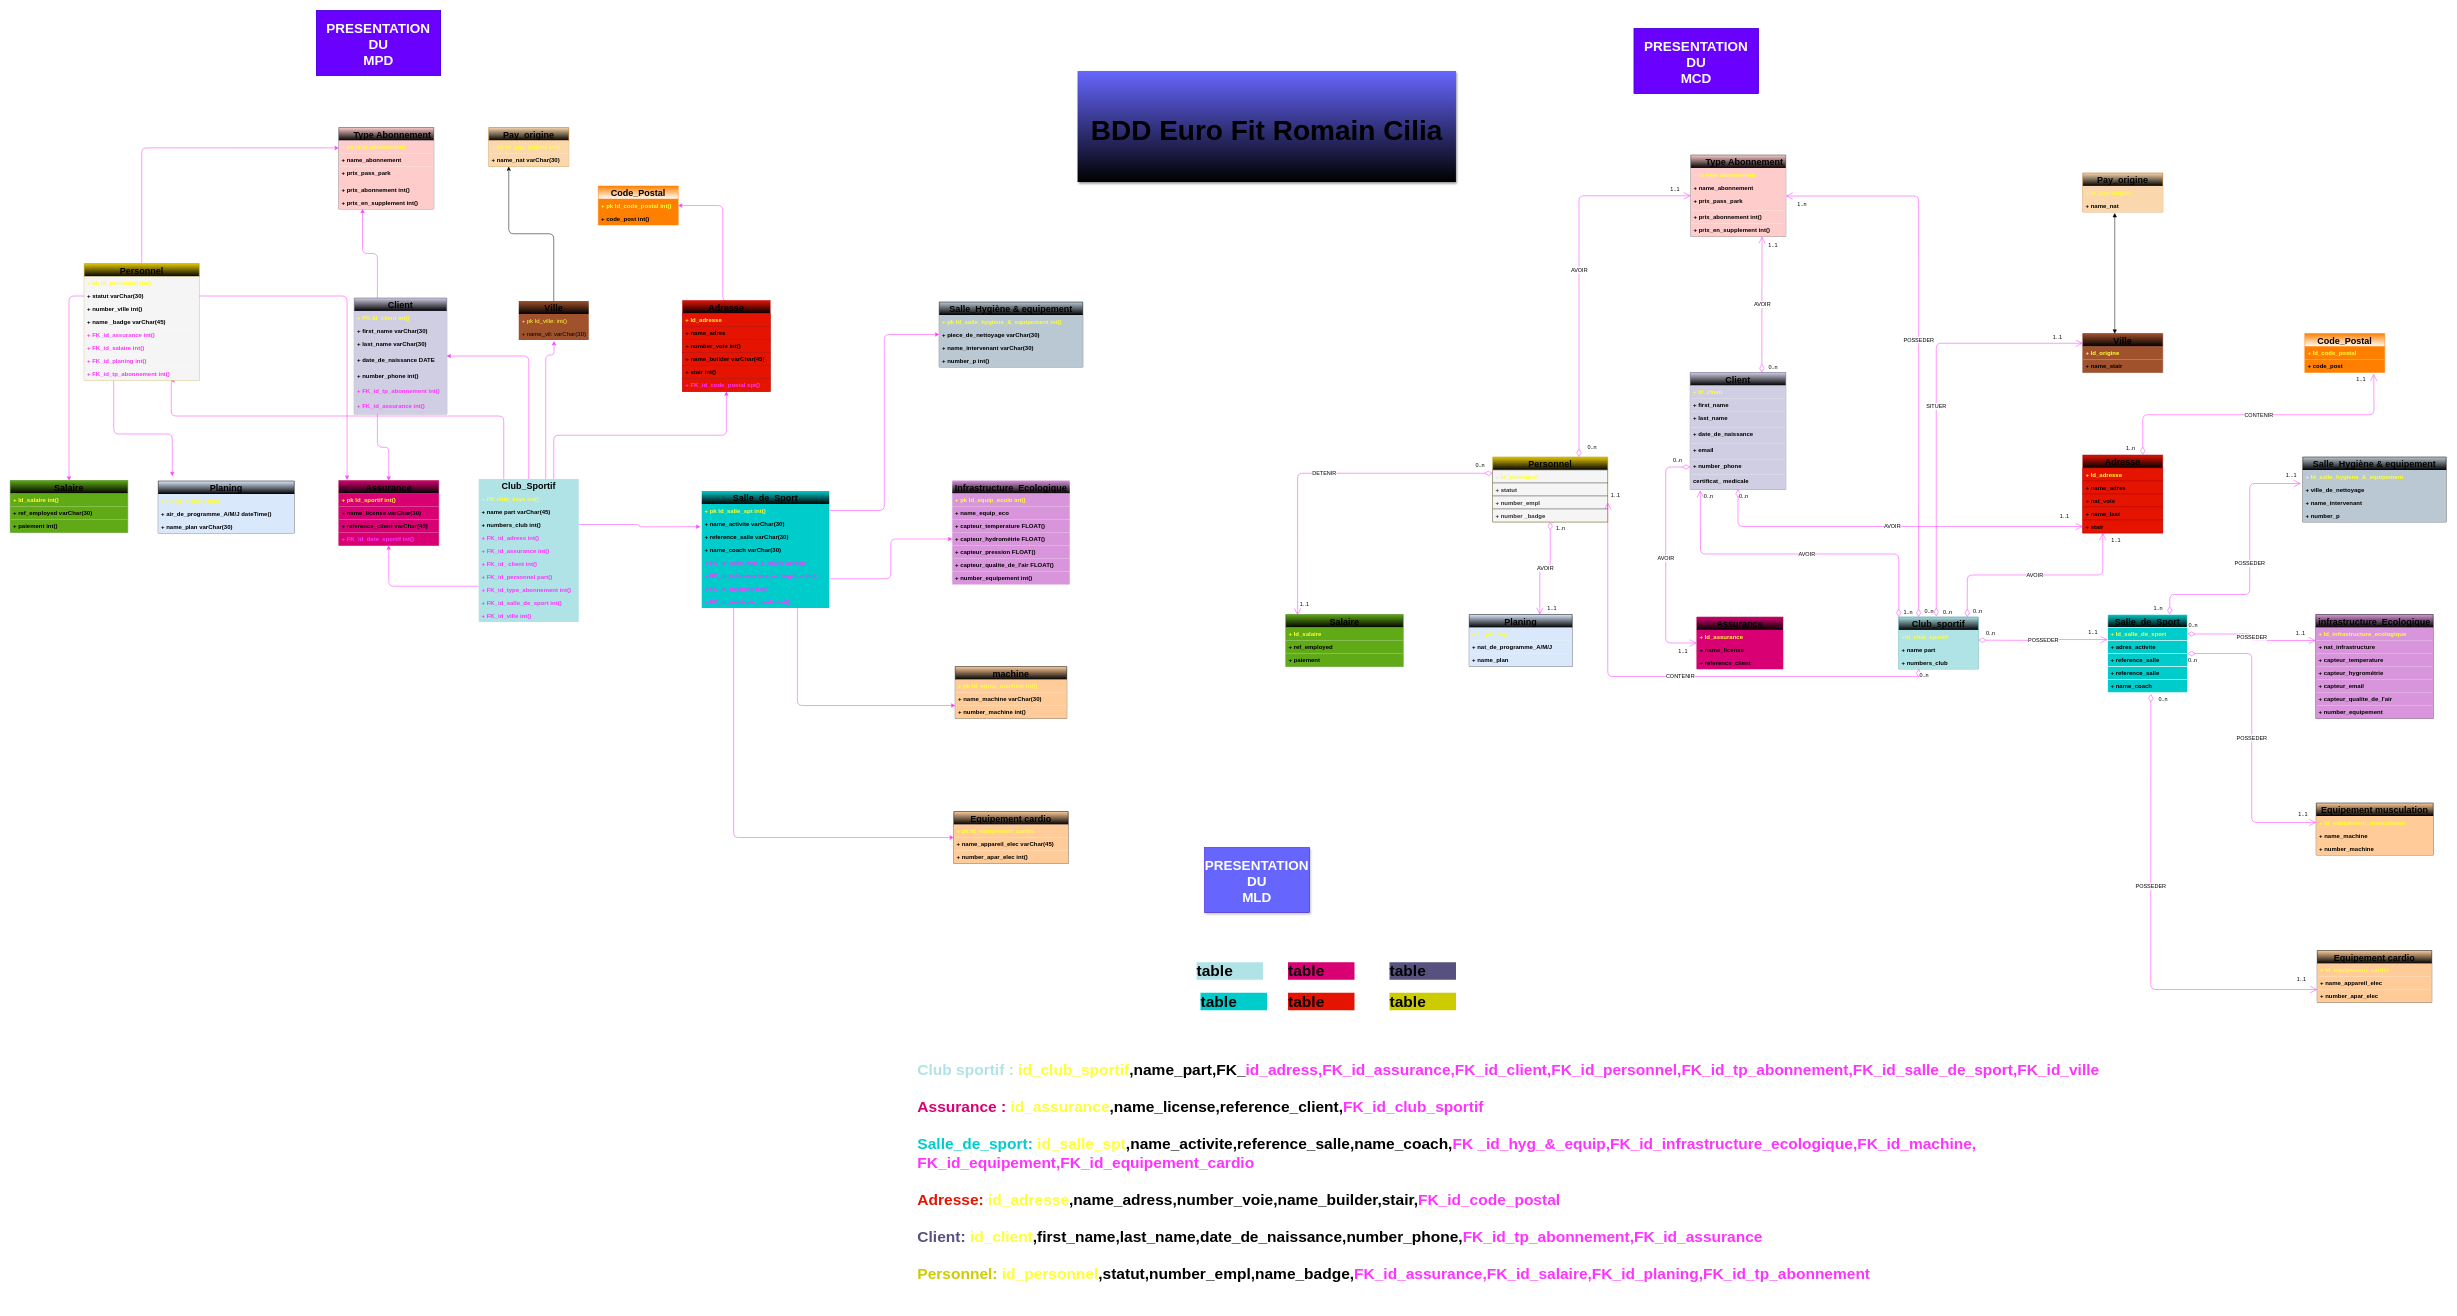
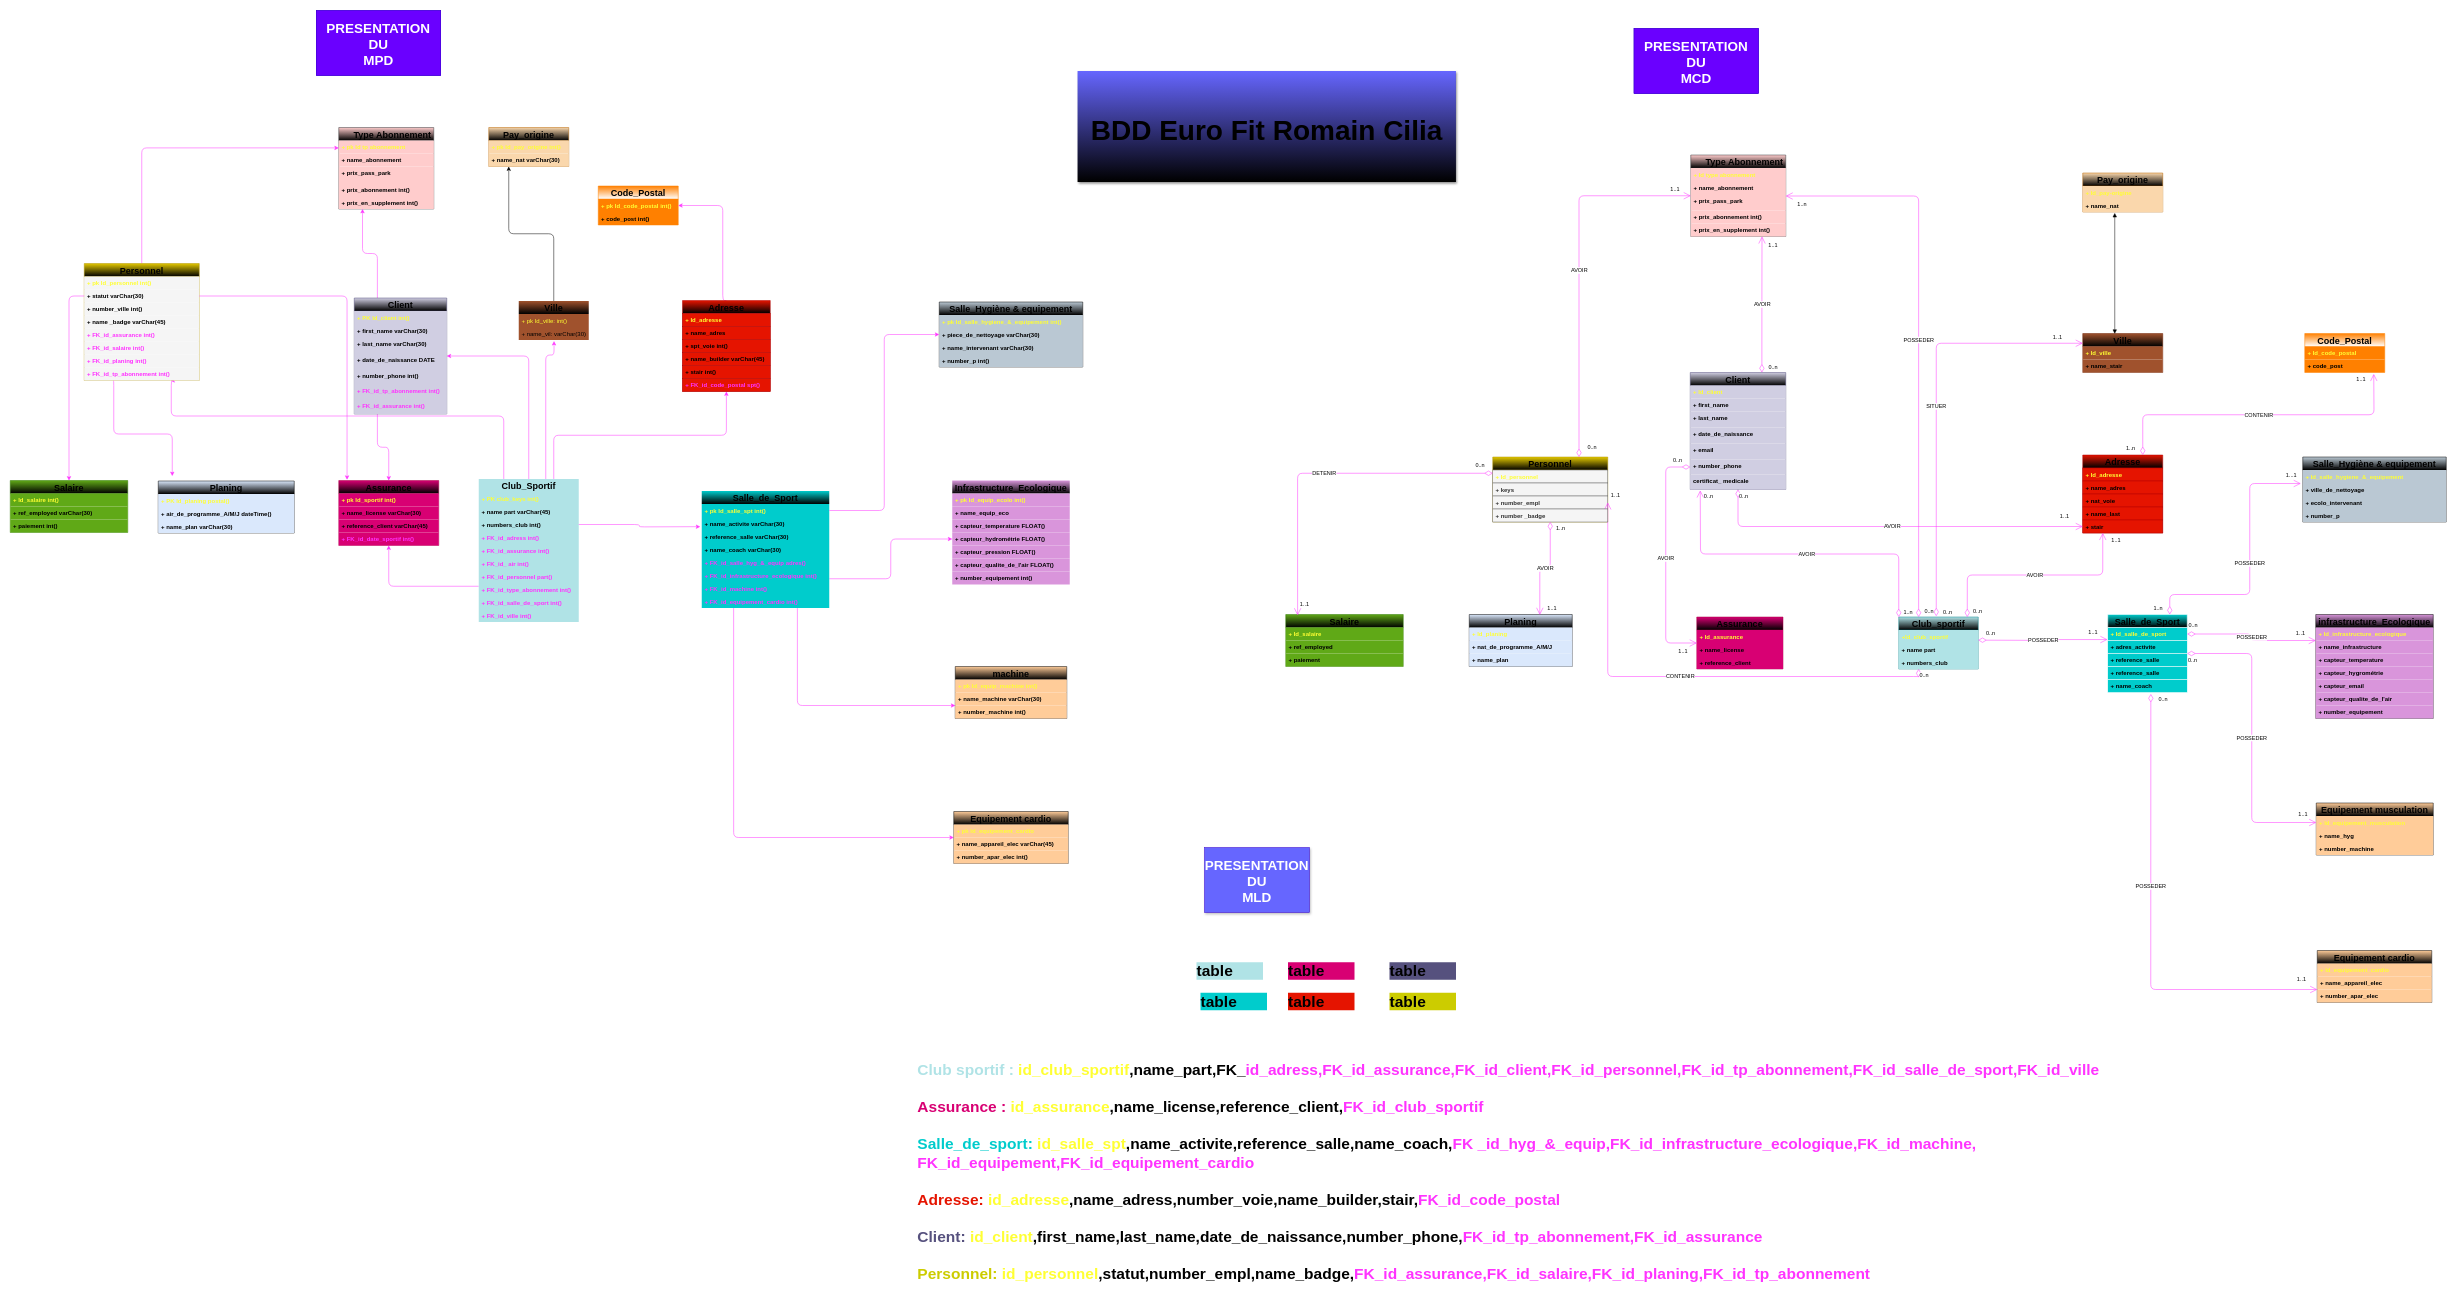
node "+ number_voie int()": label "+ number_voie int()" -> "+ spt_voie int()"
node "+ Id_origine": label "+ Id_origine" -> "+ Id_ville"
node "+ statut": label "+ statut" -> "+ keys"
node "+ PK Id_planing int()": label "+ PK Id_planing int()" -> "+ PK Id_planing postal()"
node "+ name_intervenant": label "+ name_intervenant" -> "+ ecolo_intervenant"
node "+ FK_id_ client int()": label "+ FK_id_ client int()" -> "+ FK_id_ air int()"
node "+ FK_id_medicale_cardio int()": label "+ FK_id_medicale_cardio int()" -> "+ FK_id_equipement_cardio int()"
node "+ nat_infrastructure": label "+ nat_infrastructure" -> "+ name_infrastructure"
node "+ name_machine": label "+ name_machine" -> "+ name_hyg"
